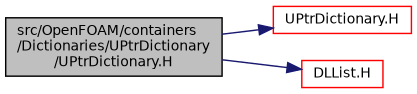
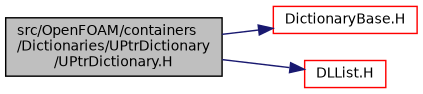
node "UPtrDictionary.H": label "UPtrDictionary.H" -> "DictionaryBase.H"
